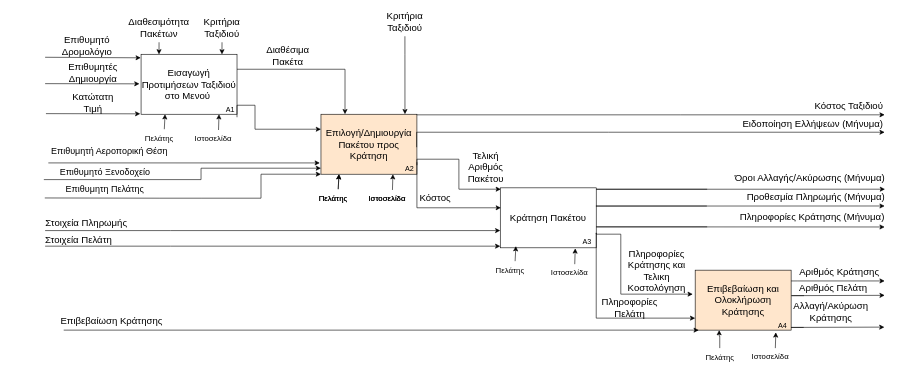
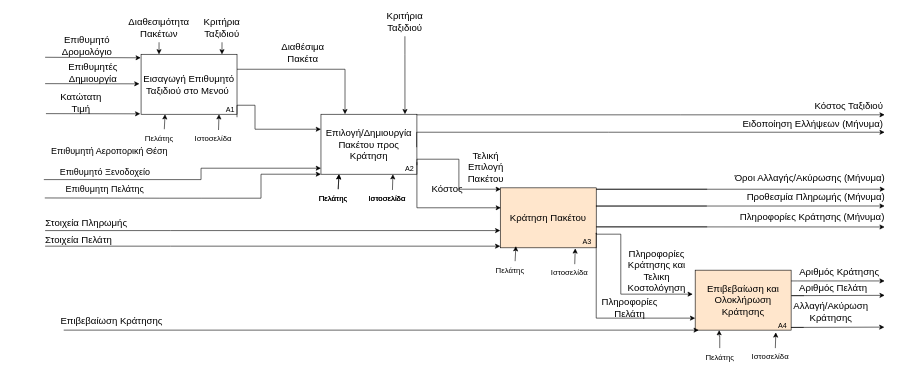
node "Διαθέσιμα Πακέτα": moved (288, 56) -> (303, 53)
node "Εισαγωγή Προτιμήσεων Ταξιδιού στο Μενού": label "Εισαγωγή Προτιμήσεων Ταξιδιού στο Μενού" -> "Εισαγωγή Επιθυμητό Ταξιδιού στο Μενού"
node "Κατώτατη Τιμή": moved (93, 102) -> (81, 102)
node "Επιλογή/Δημιουργία Πακέτου προς Κράτηση": fillcolor #ffe6cc -> #ffffff
edge "Επιθυμητό Ξενοδοχείο" -> "Επιλογή/Δημιουργία Πακέτου προς Κράτηση": removed
node "Τελική Αριθμός Πακέτου": label "Τελική Αριθμός Πακέτου" -> "Τελική Επιλογή Πακέτου"
node "Κόστος": moved (437, 198) -> (449, 189)
node "Κράτηση Πακέτου": fillcolor #ffffff -> #ffe6cc
